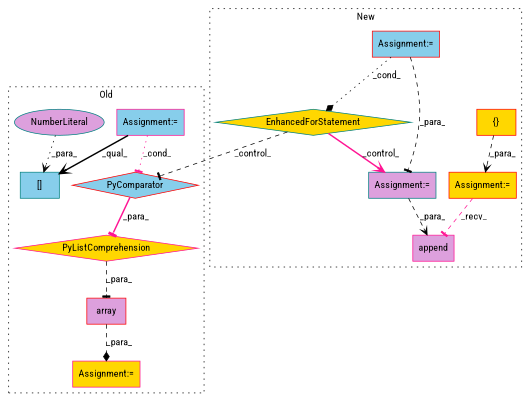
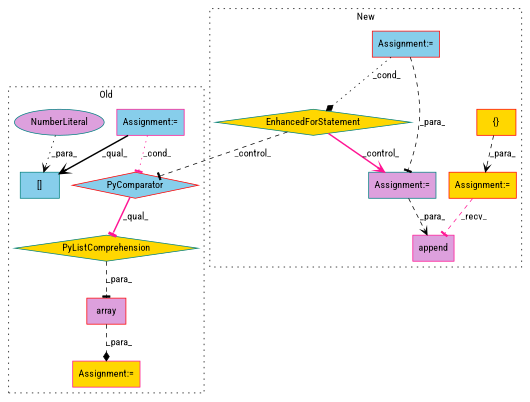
edge "PyComparator" -> "PyListComprehension": label "_para_" -> "_qual_"
node "PyListComprehension": color deeppink -> teal
